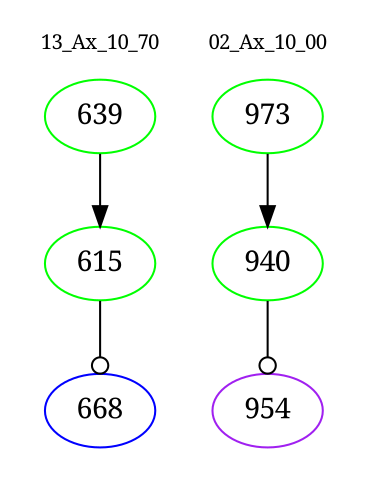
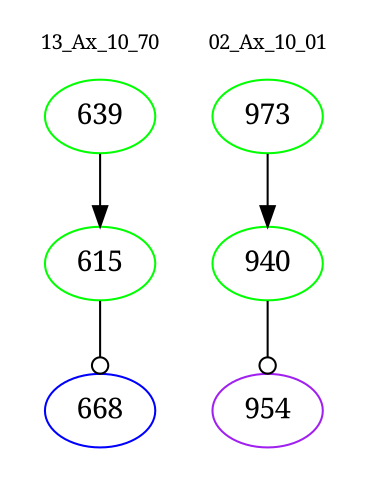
cluster "02_Ax_10_00": label "02_Ax_10_00" -> "02_Ax_10_01"
